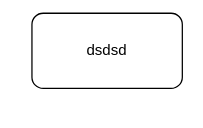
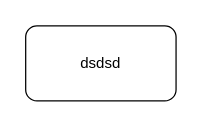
node "dsdsd": moved (107, 51) -> (101, 63)
